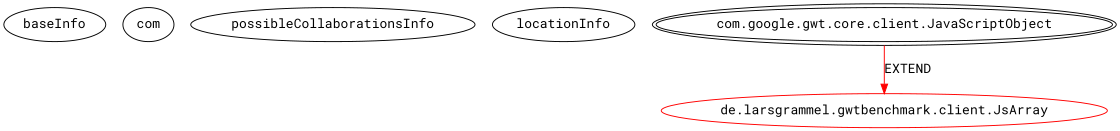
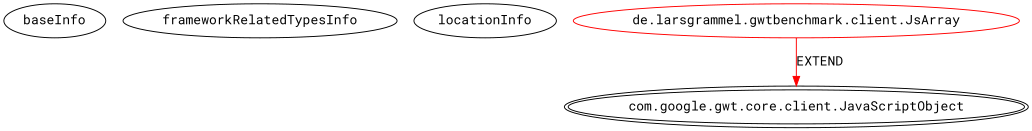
node "com": label "com" -> "frameworkRelatedTypesInfo"
node "possibleCollaborationsInfo": removed
edge "com.google.gwt.core.client.JavaScriptObject" -> "de.larsgrammel.gwtbenchmark.client.JsArray": reversed
